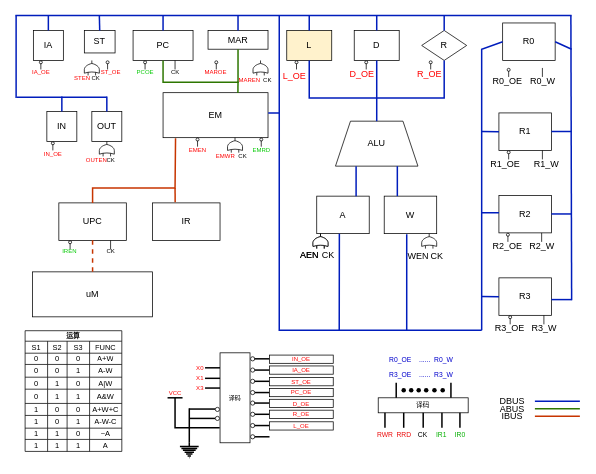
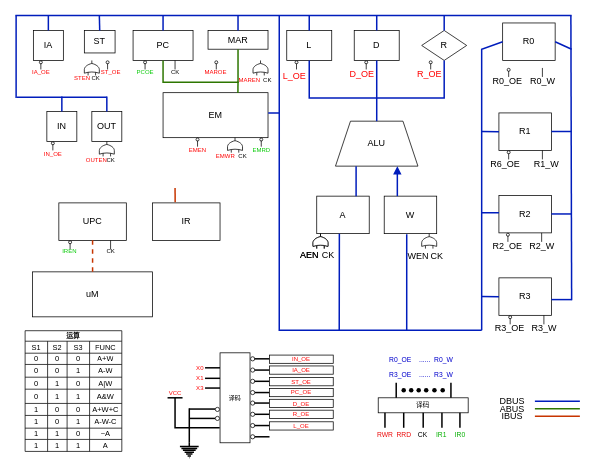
node "L": fillcolor #fff2cc -> #ffffff
node "R1_OE": label "R1_OE" -> "R6_OE"
edge "ALU" -- "W": arrowhead none -> block
edge "EM" -- "UPC": removed
